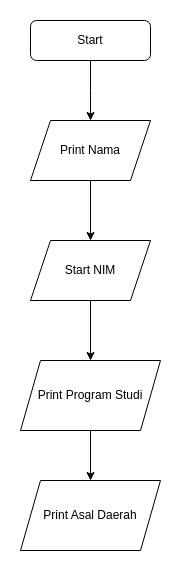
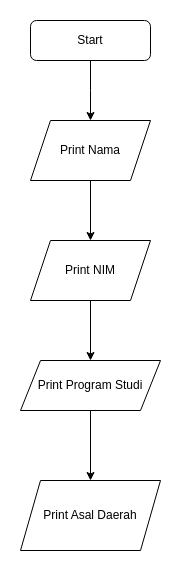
node "Start NIM": label "Start NIM" -> "Print NIM"
node "Print Program Studi": size 140x70 -> 140x50
